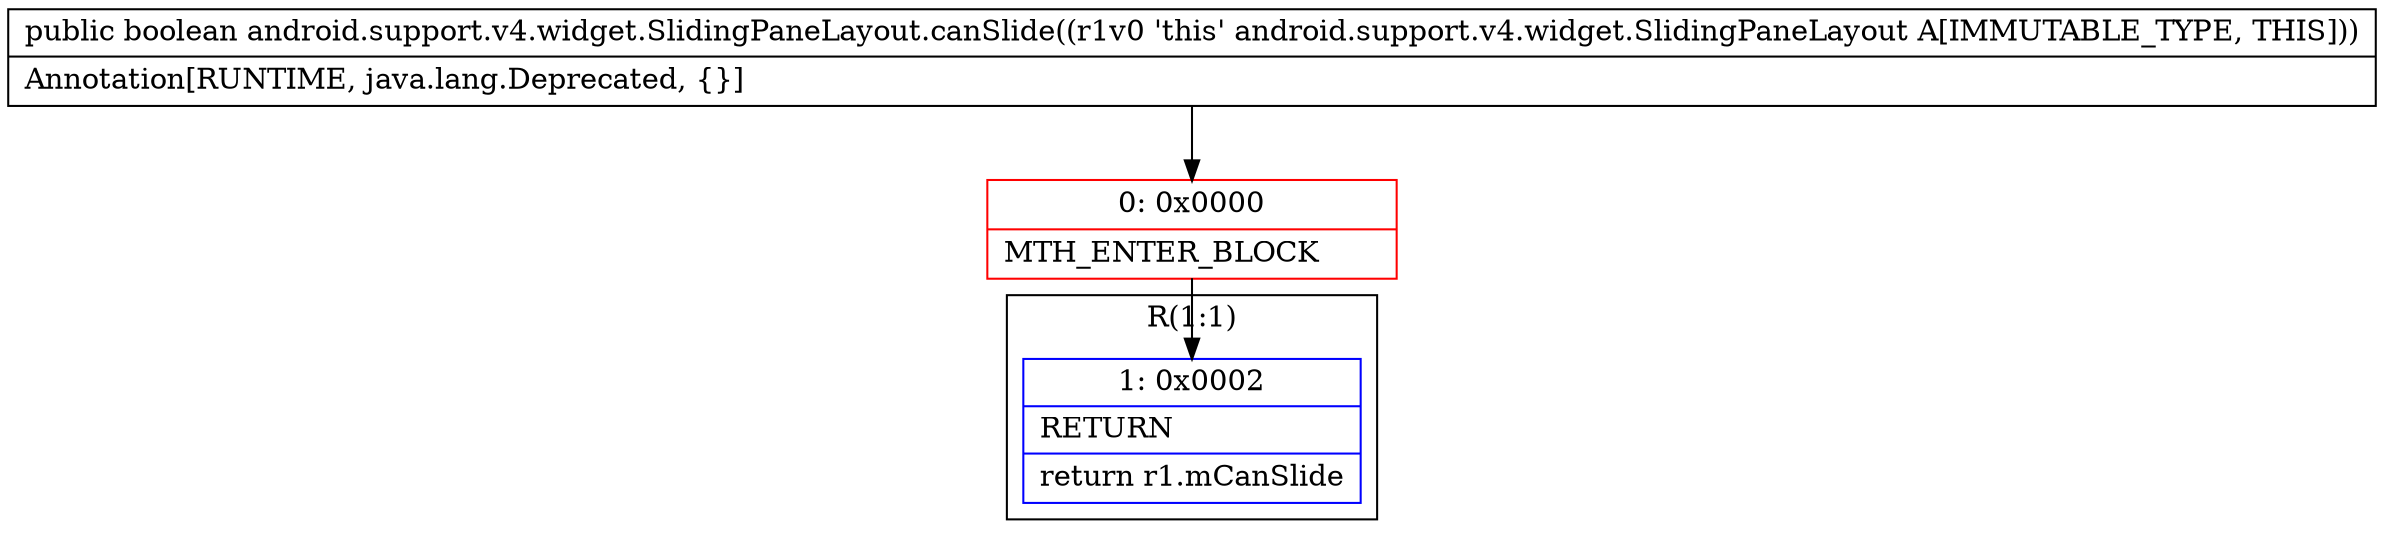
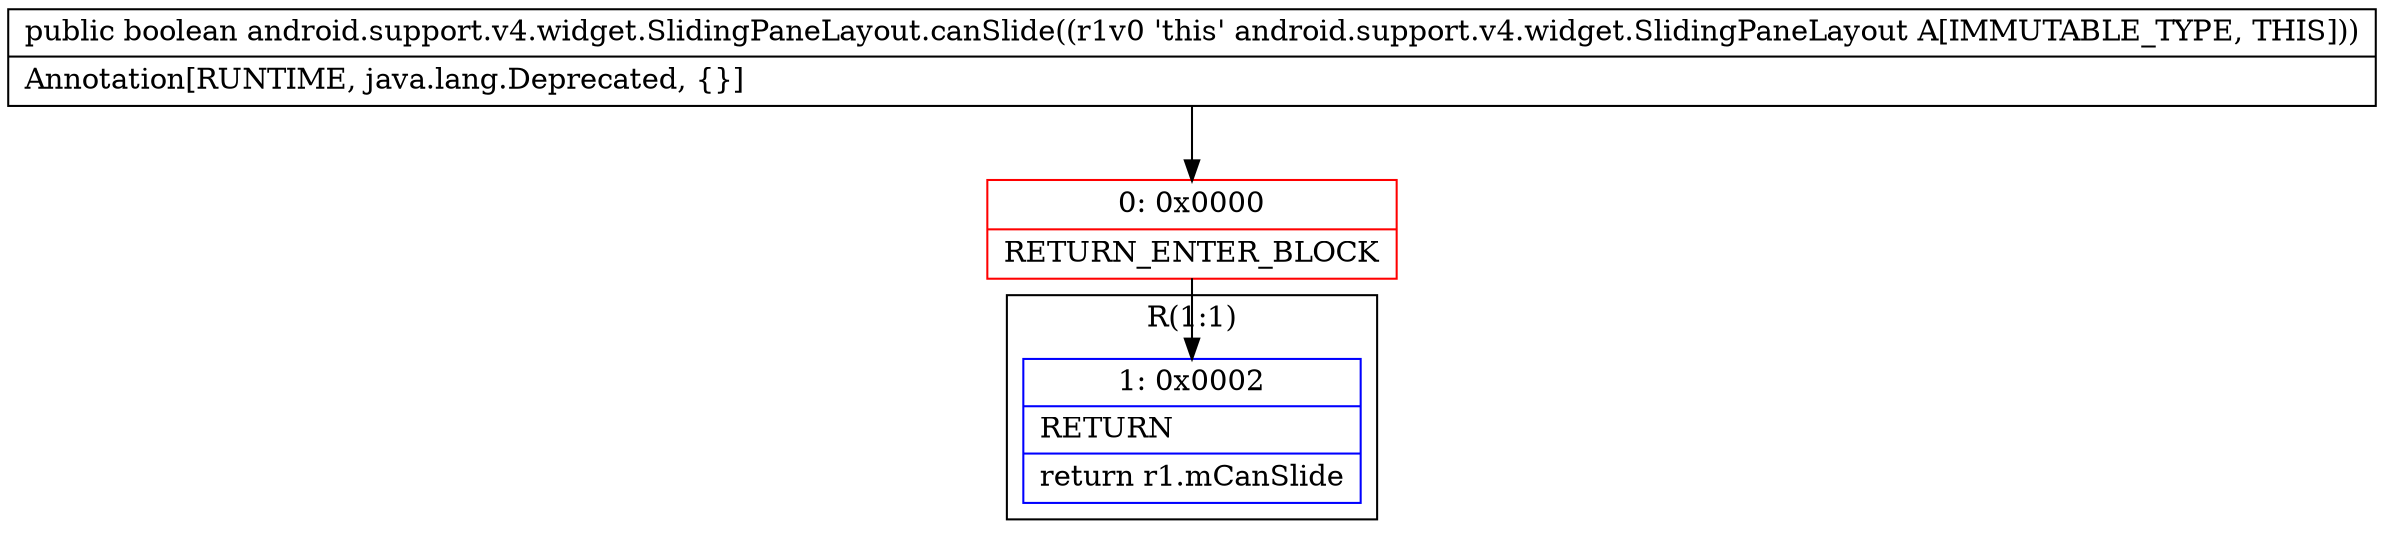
node "0: 0x0000": text "MTH_ENTER_BLOCK" -> "RETURN_ENTER_BLOCK"
